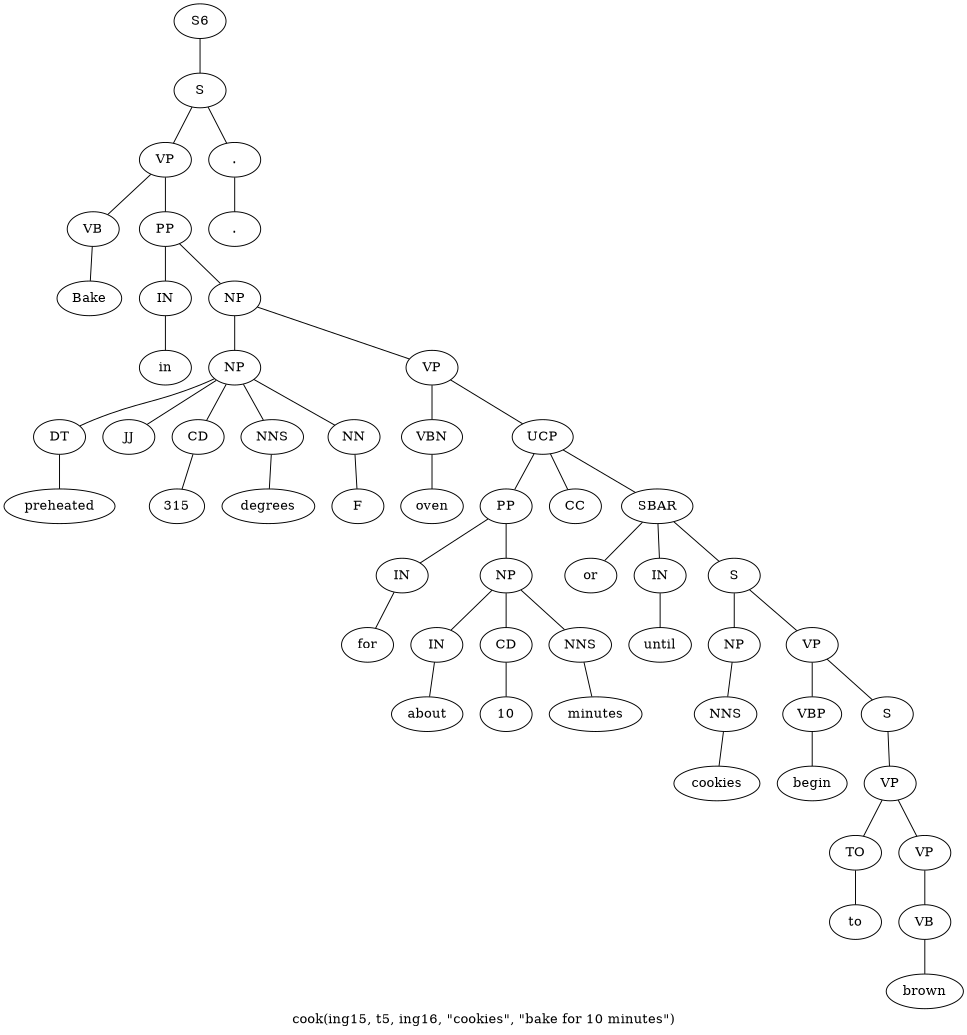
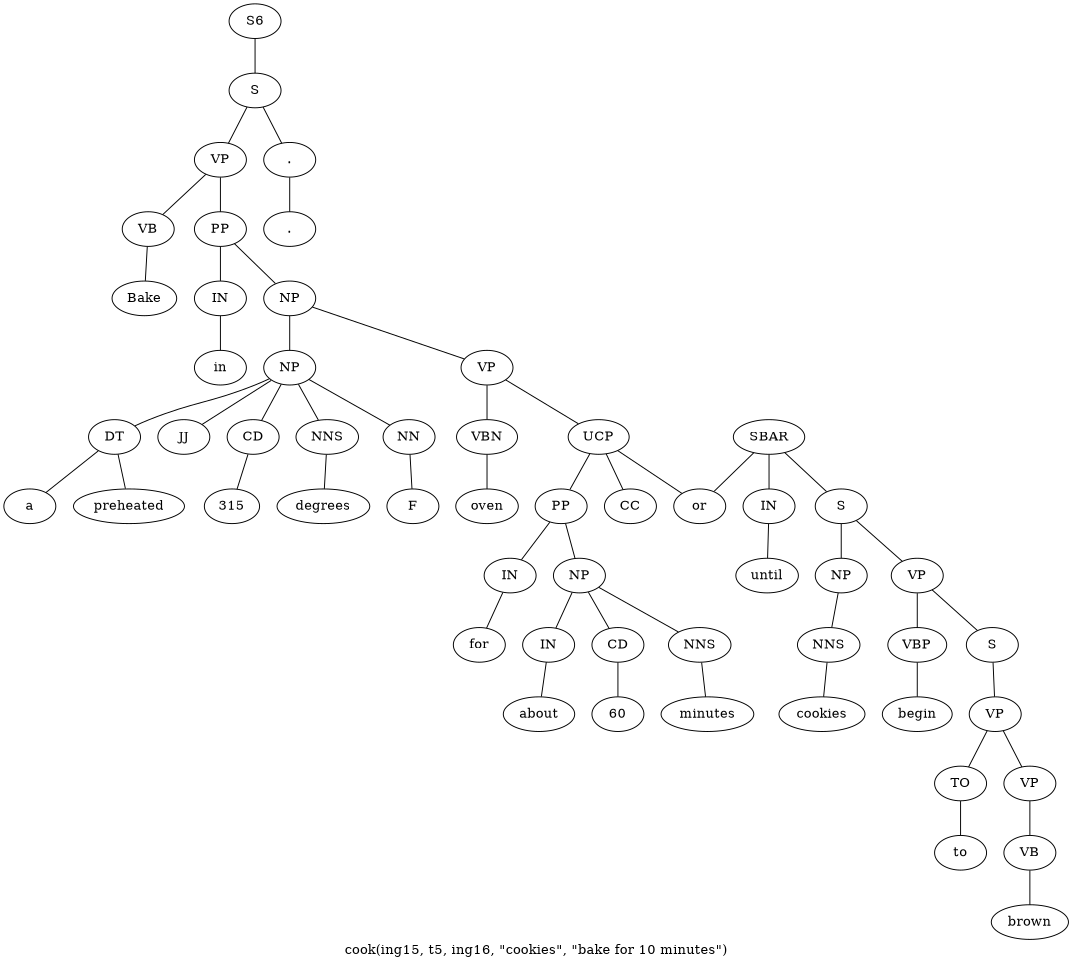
edge "UCP" -- "SBAR": now "UCP" -- "or"
node "a": added
node "10": label "10" -> "60"
